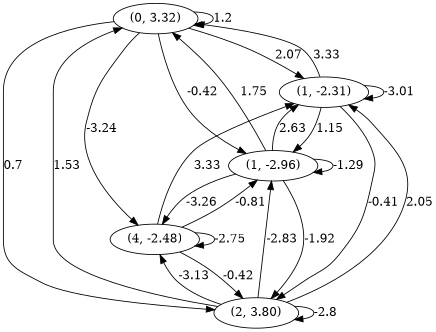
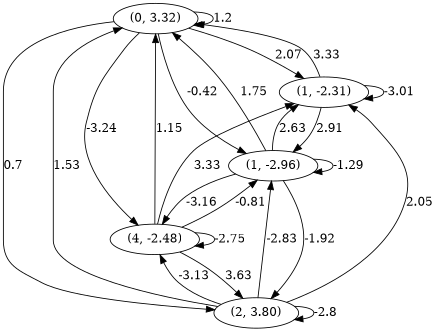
edge "(1, -2.31)" -> "(1, -2.96)": label "1.15" -> "2.91"
edge "(4, -2.48)" -> "(0, 3.32)": added, label "1.15"
edge "(1, -2.96)" -> "(4, -2.48)": label "-3.26" -> "-3.16"
edge "(1, -2.31)" -> "(2, 3.80)": removed, label "-0.41"
edge "(4, -2.48)" -> "(2, 3.80)": label "-0.42" -> "3.63"
